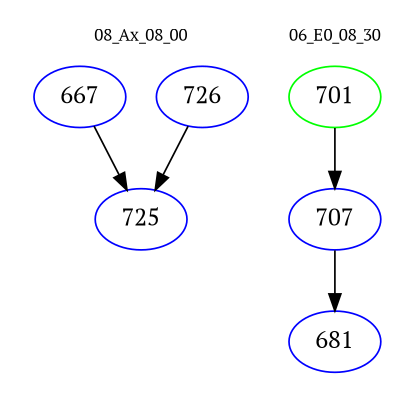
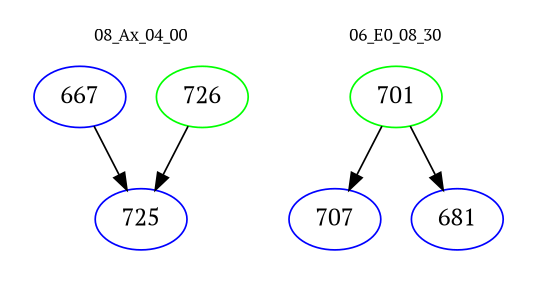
cluster "08_Ax_08_00": label "08_Ax_08_00" -> "08_Ax_04_00"
node "726": color blue -> green
edge "707" -> "681": now "701" -> "681"
